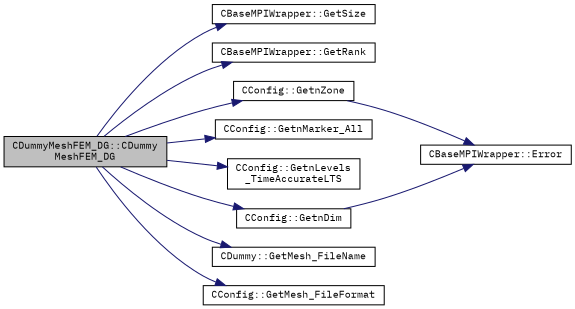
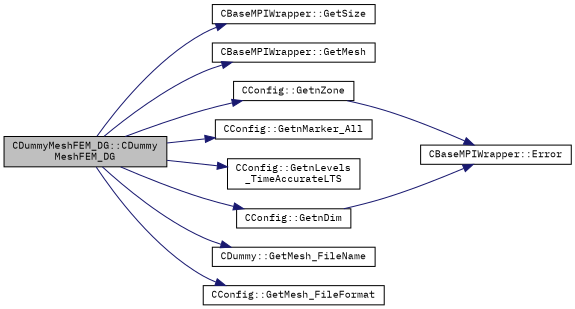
node "CBaseMPIWrapper::GetRank": label "CBaseMPIWrapper::GetRank" -> "CBaseMPIWrapper::GetMesh"
